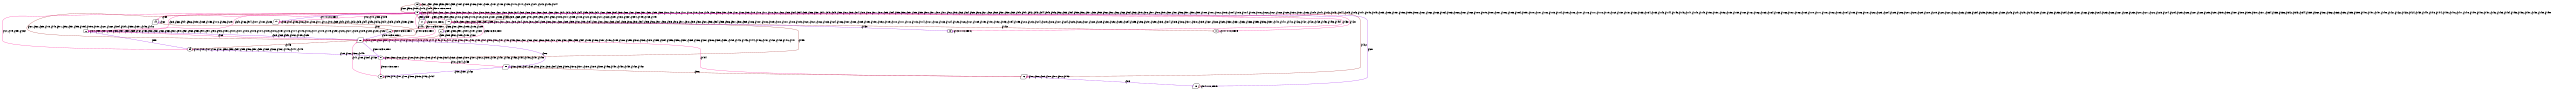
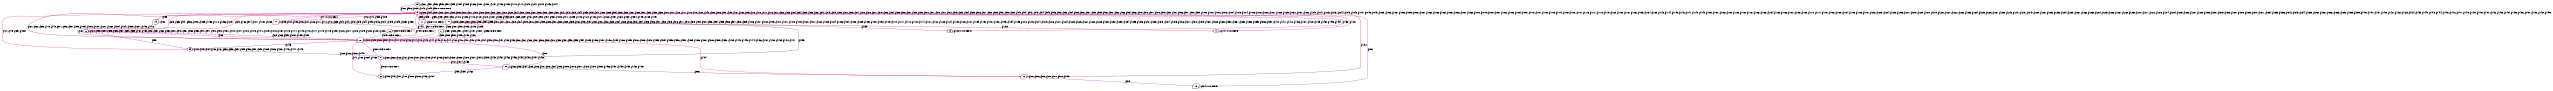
edge "1a" -> "06": now "1a" -> "00"
